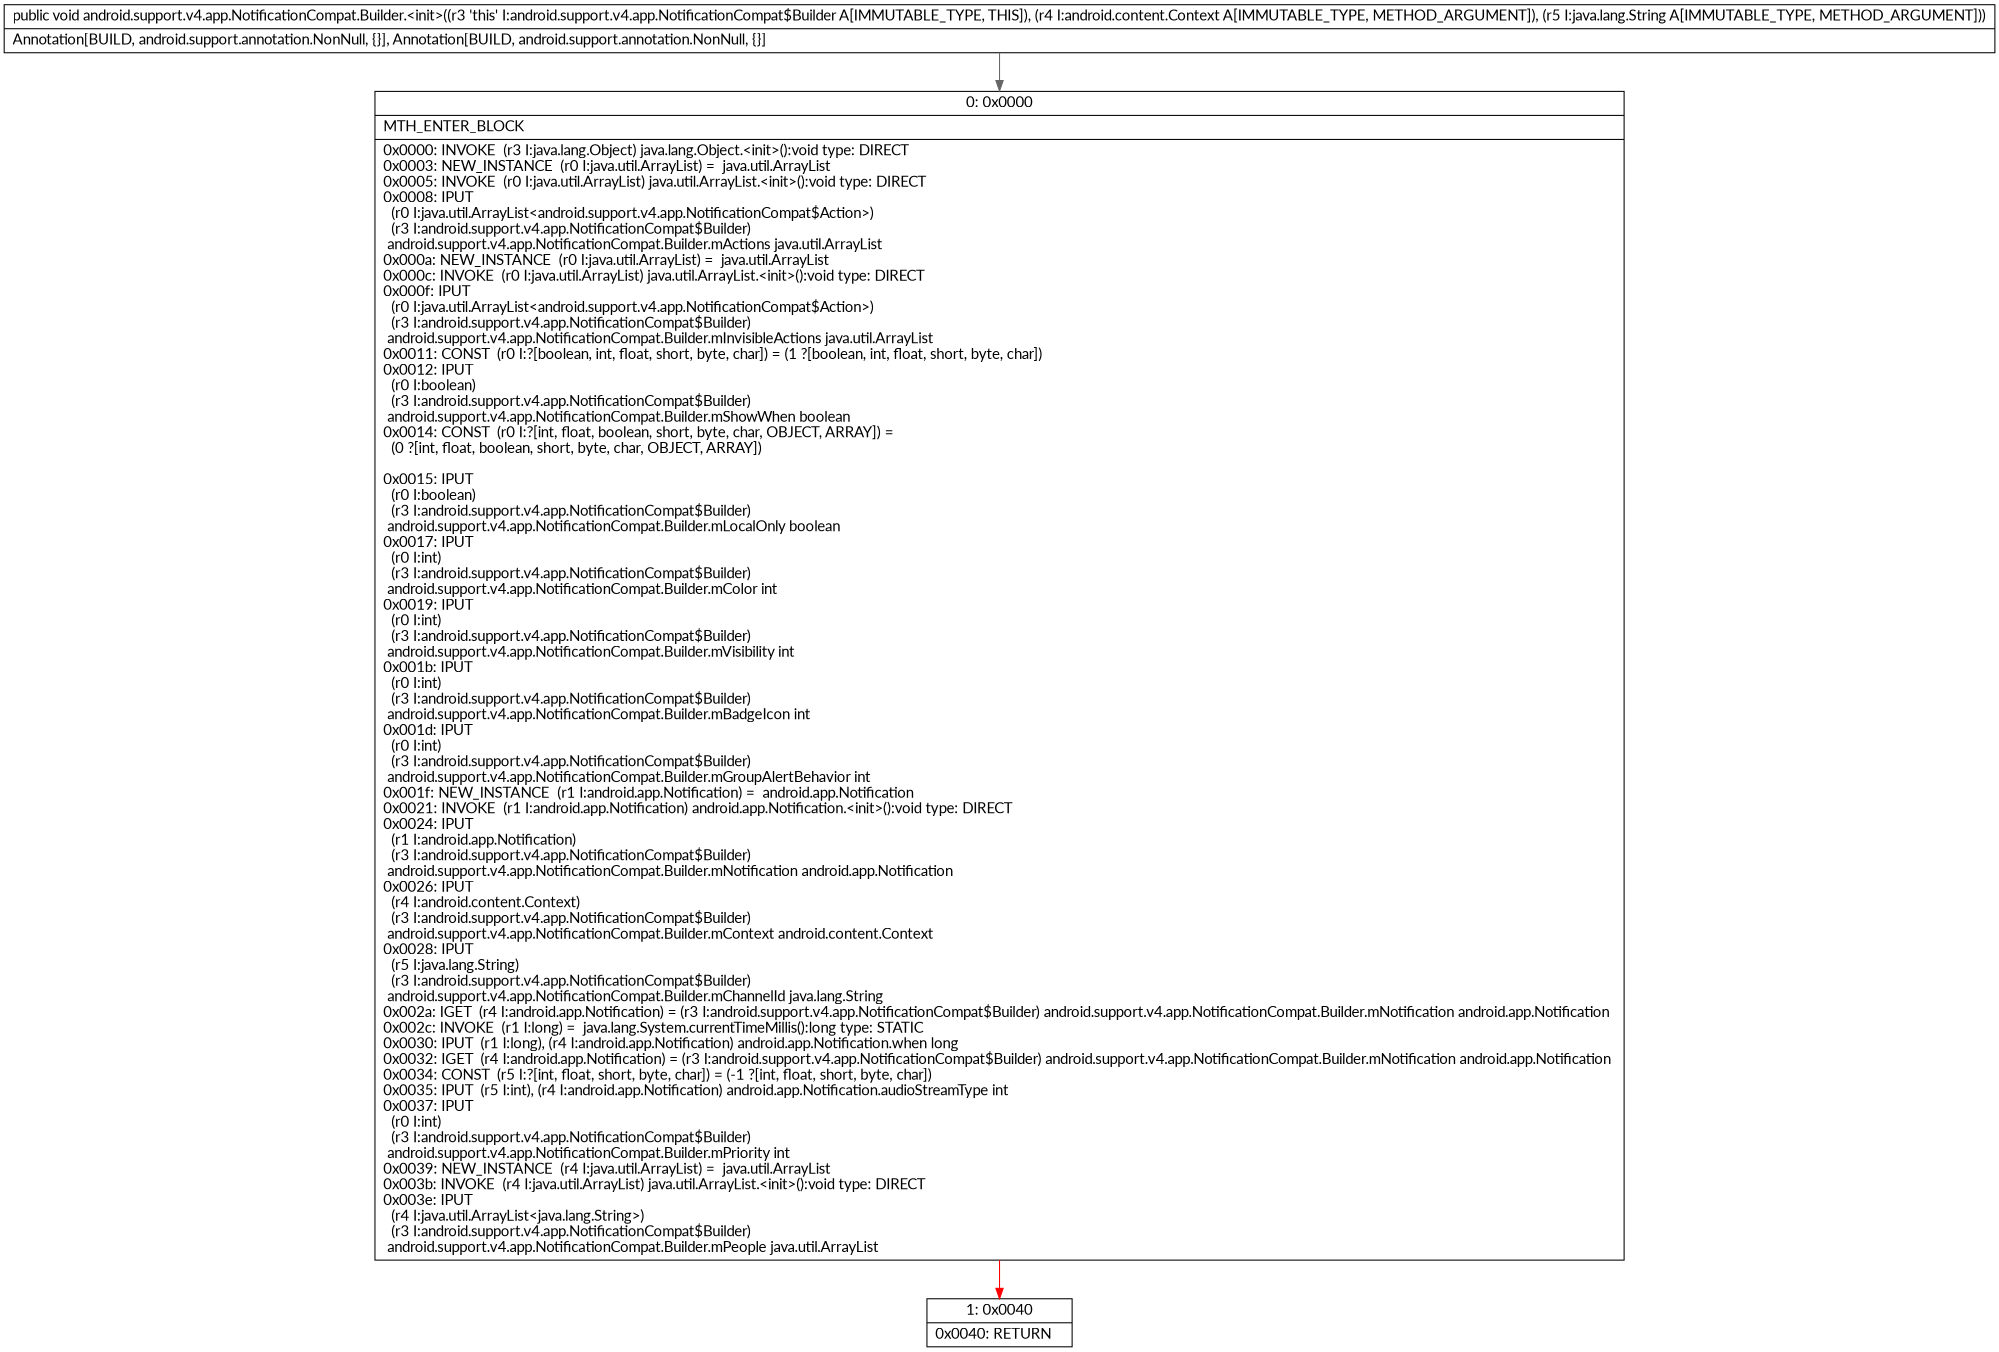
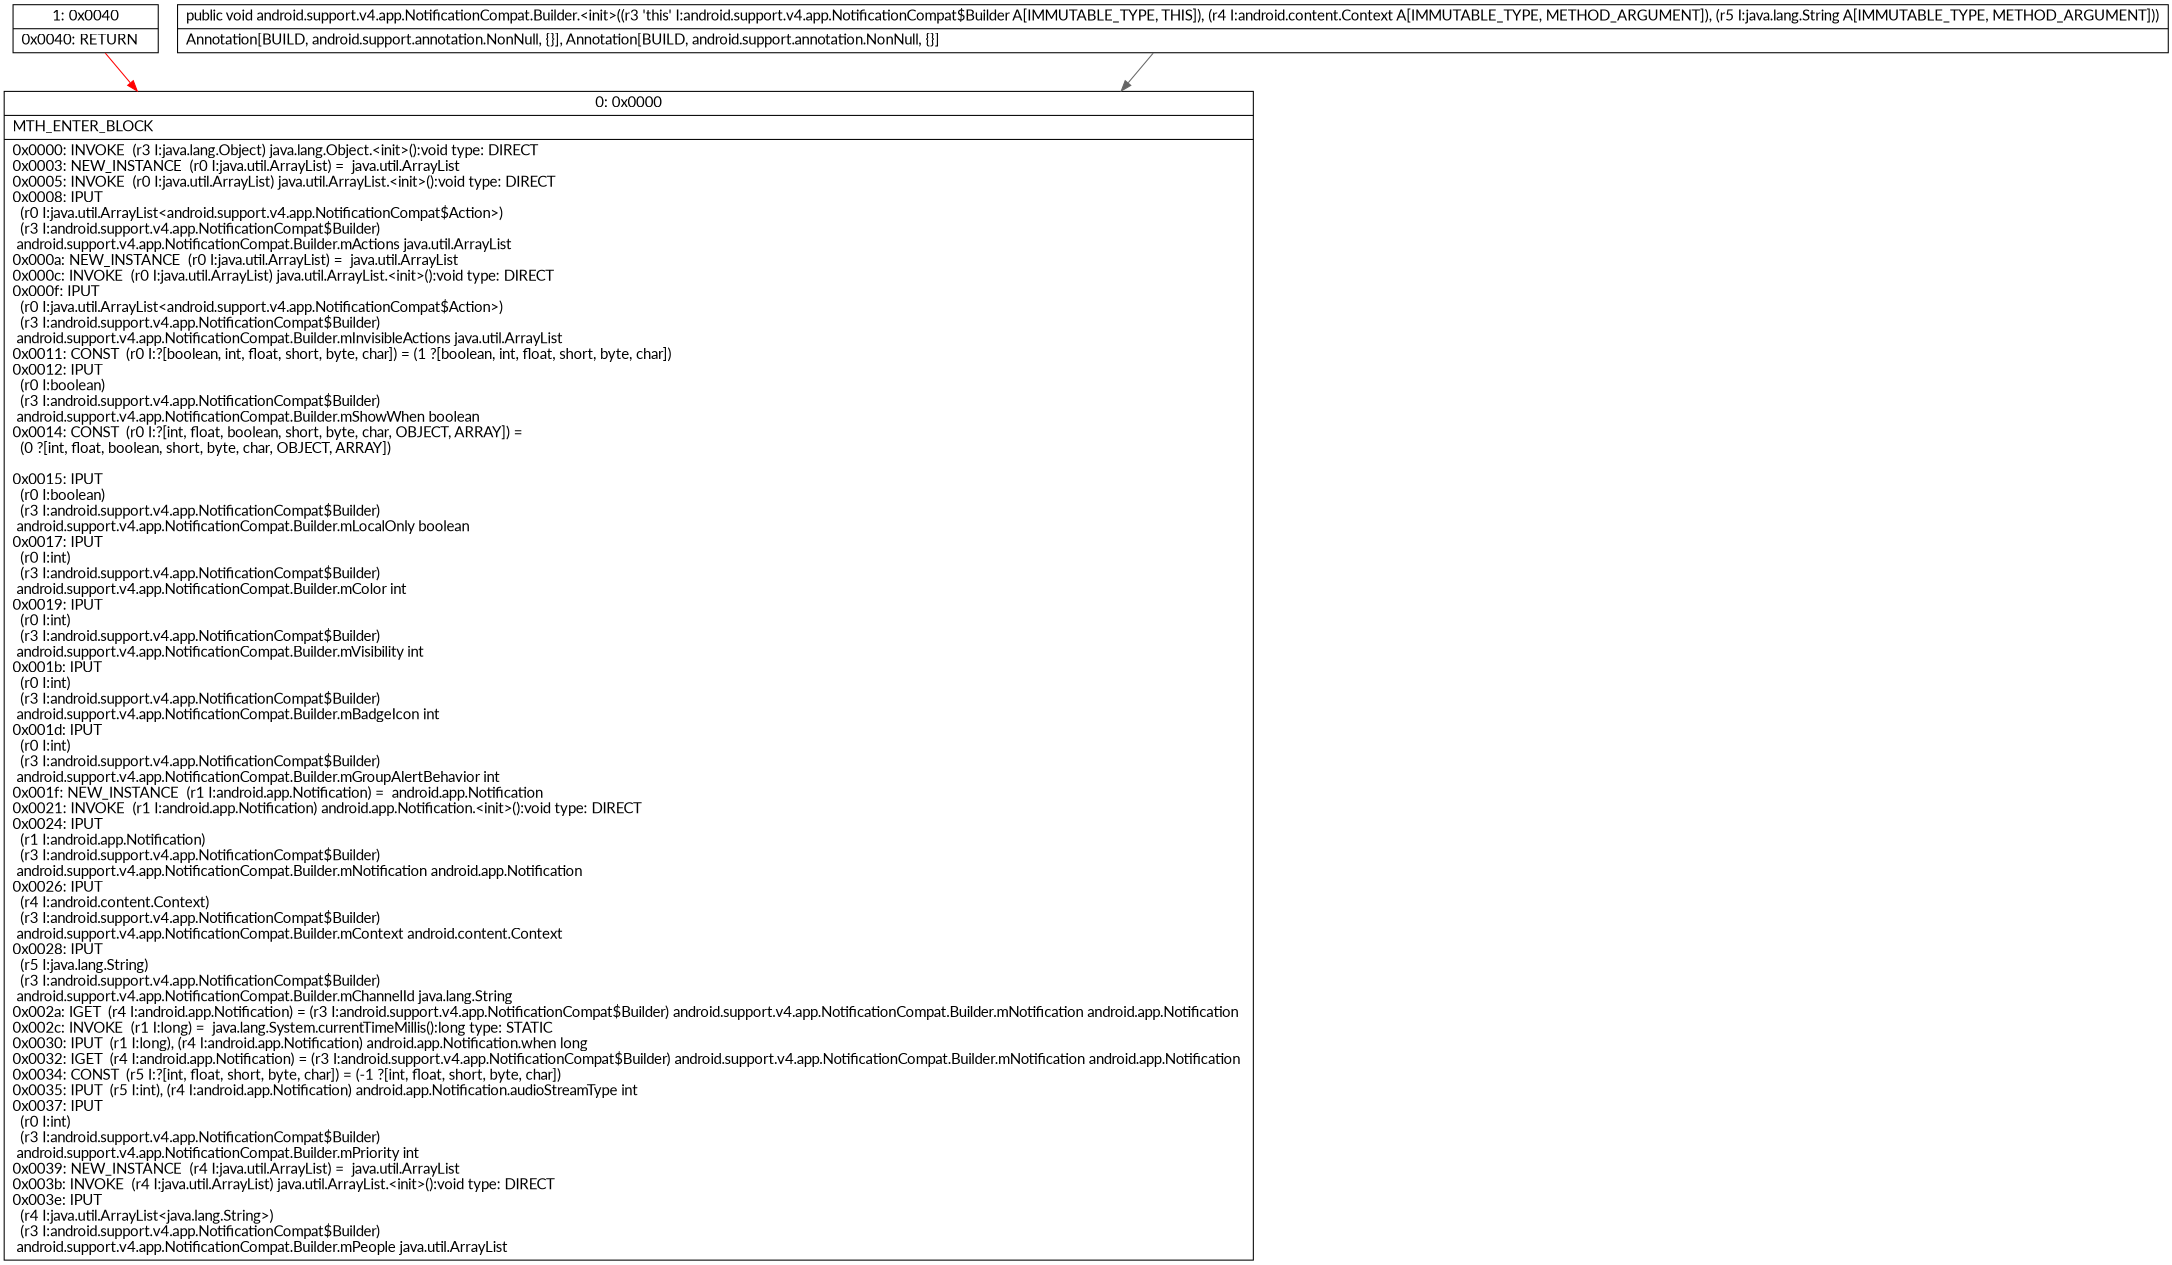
edge "0: 0x0000" -> "1: 0x0040": reversed
